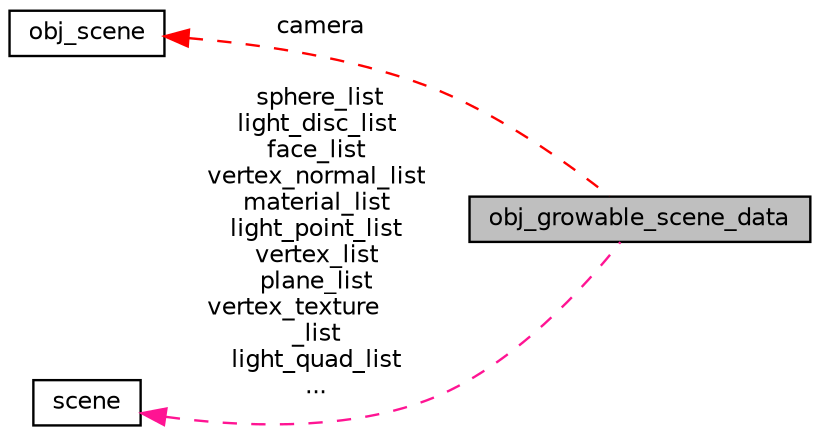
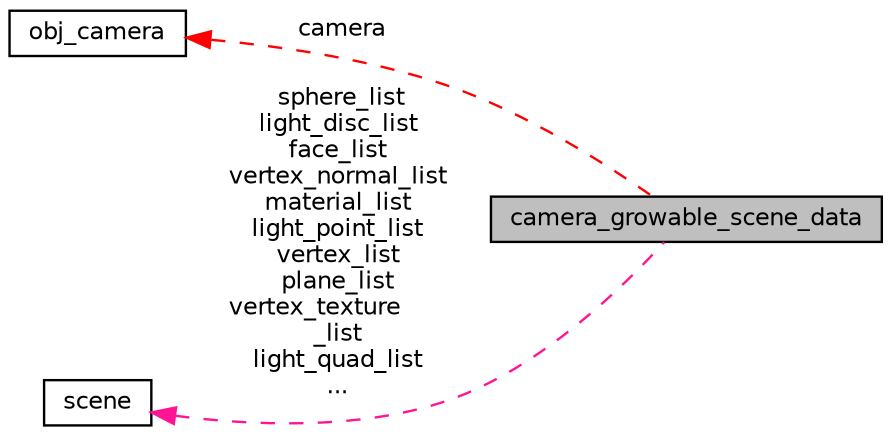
node "obj_scene": label "obj_scene" -> "obj_camera"
node "obj_growable_scene_data": label "obj_growable_scene_data" -> "camera_growable_scene_data"
